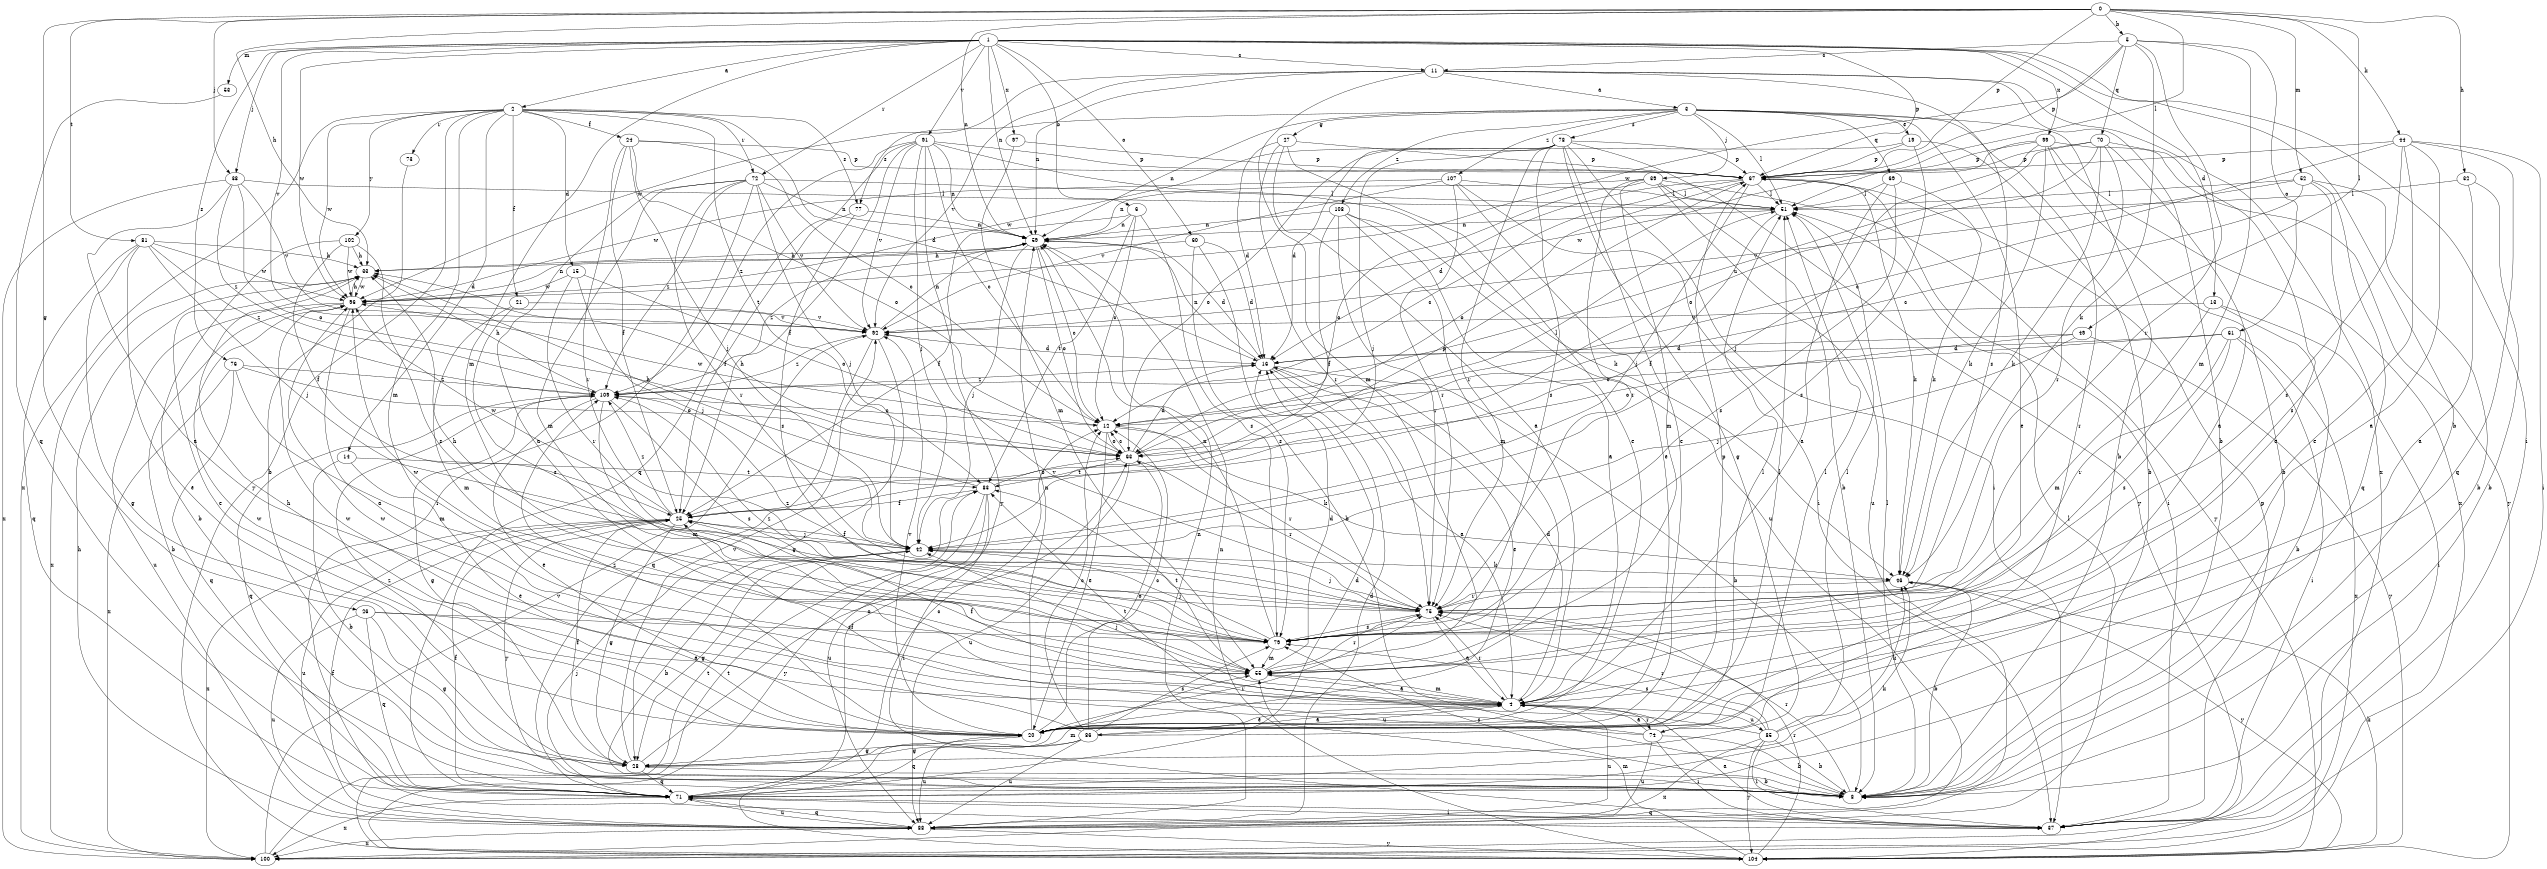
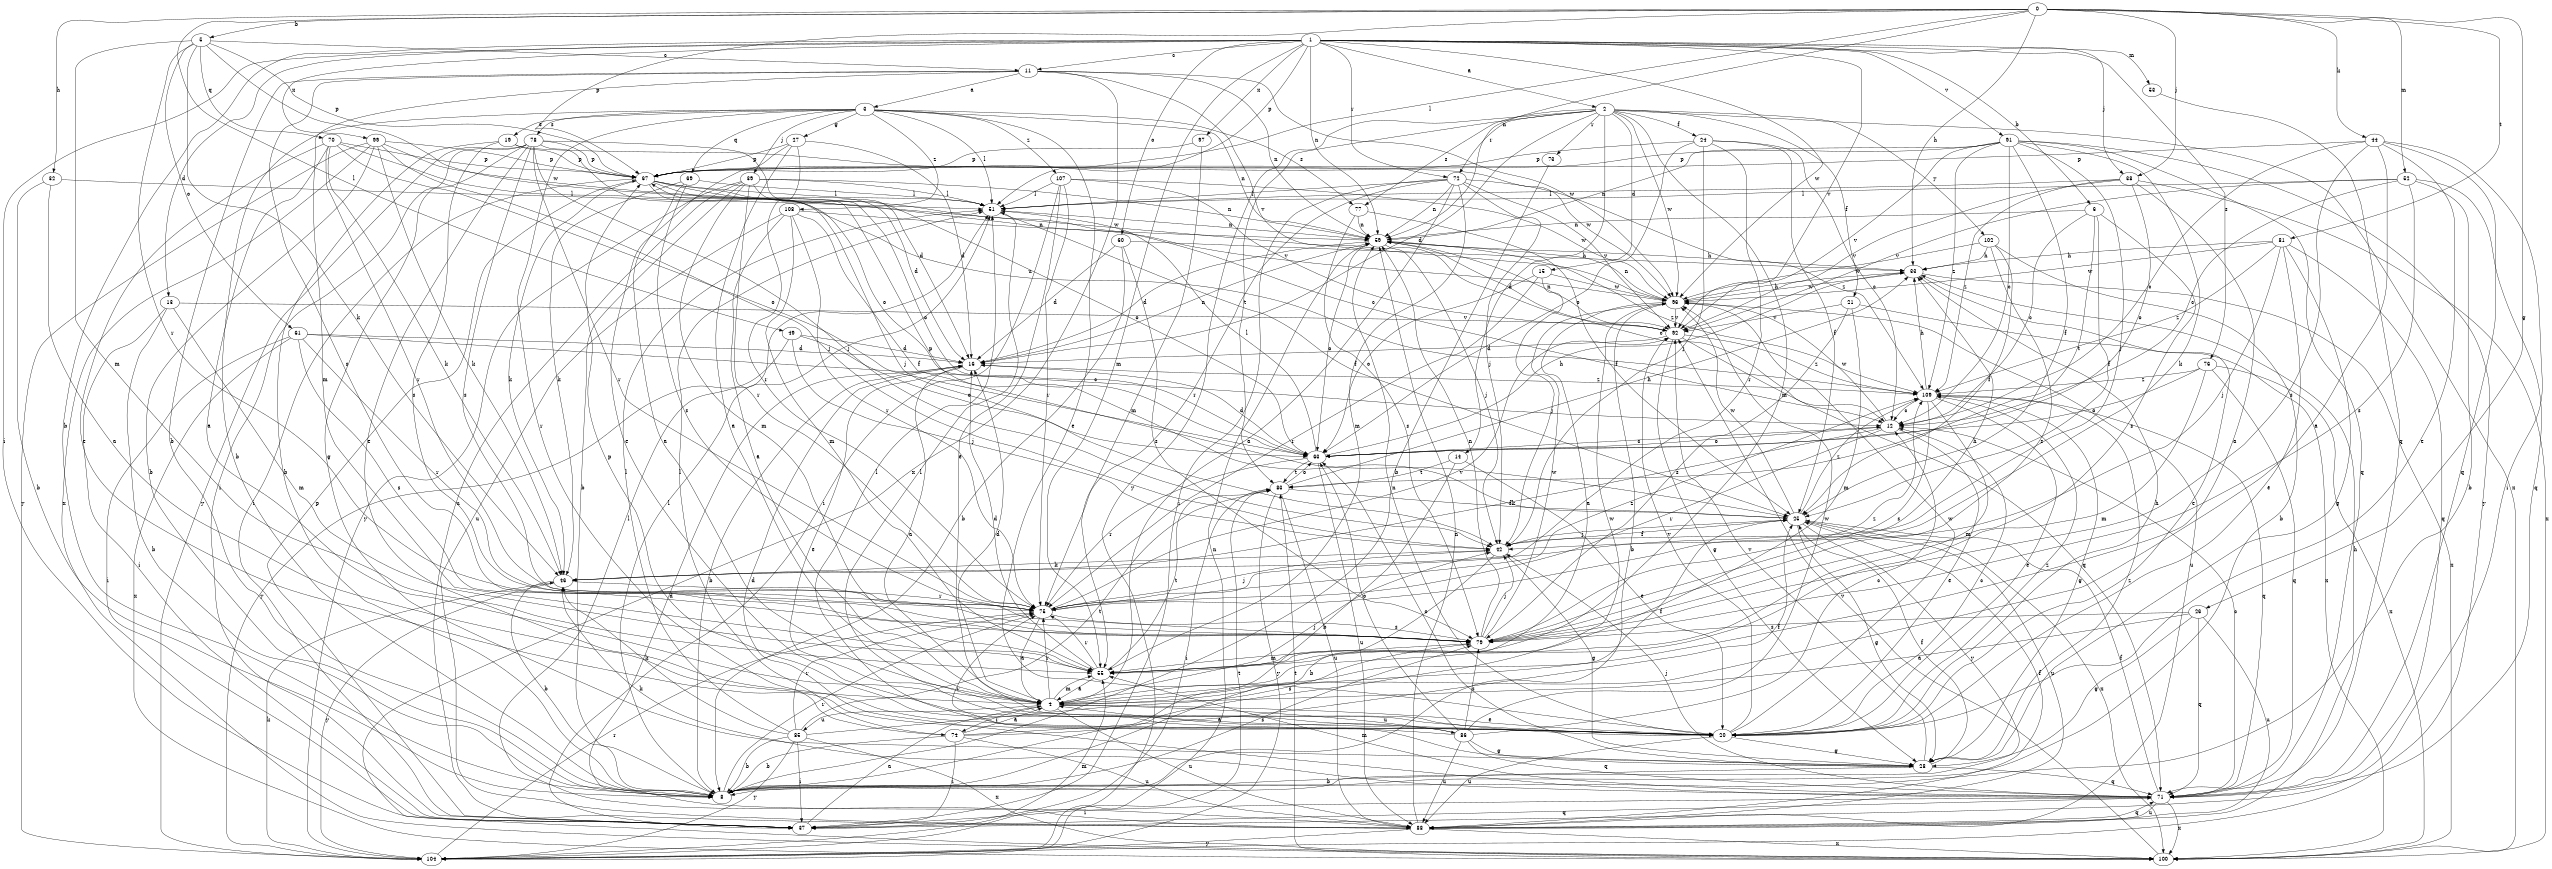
edge "99" -> "92": now "99" -> "96"
edge "21" -> "100": added, label "x"
